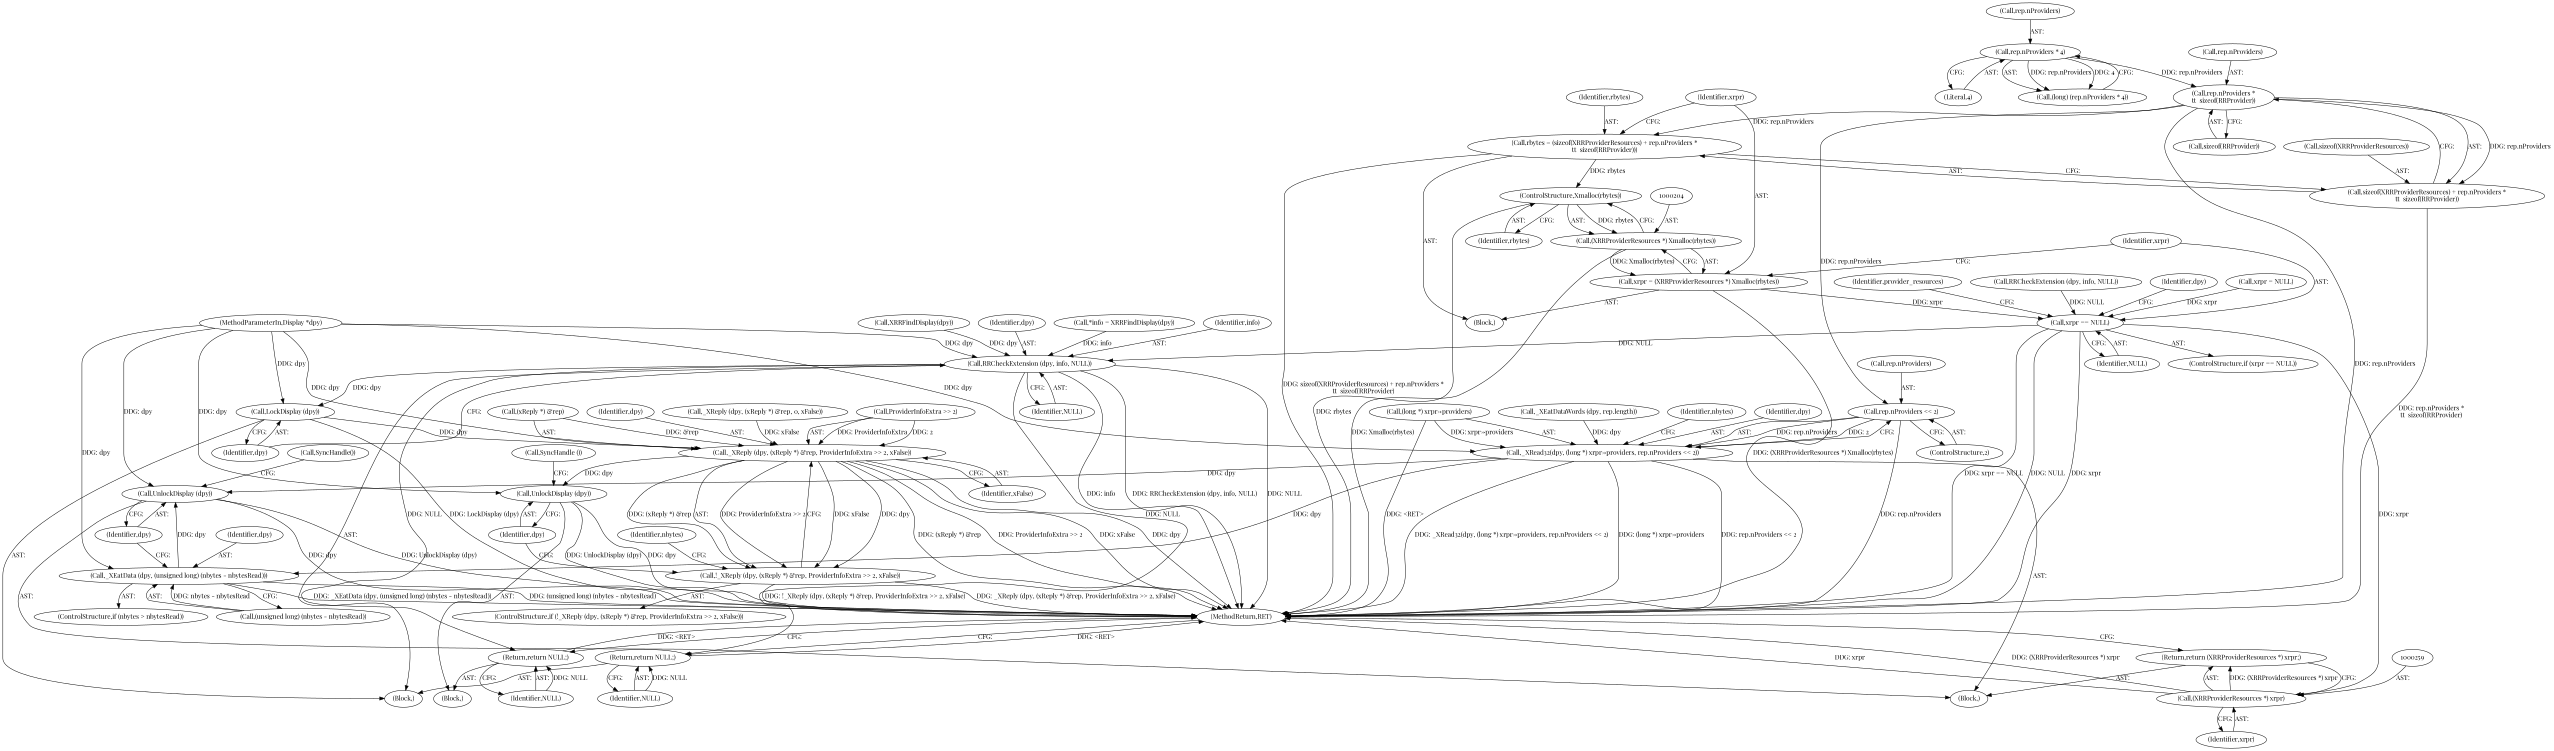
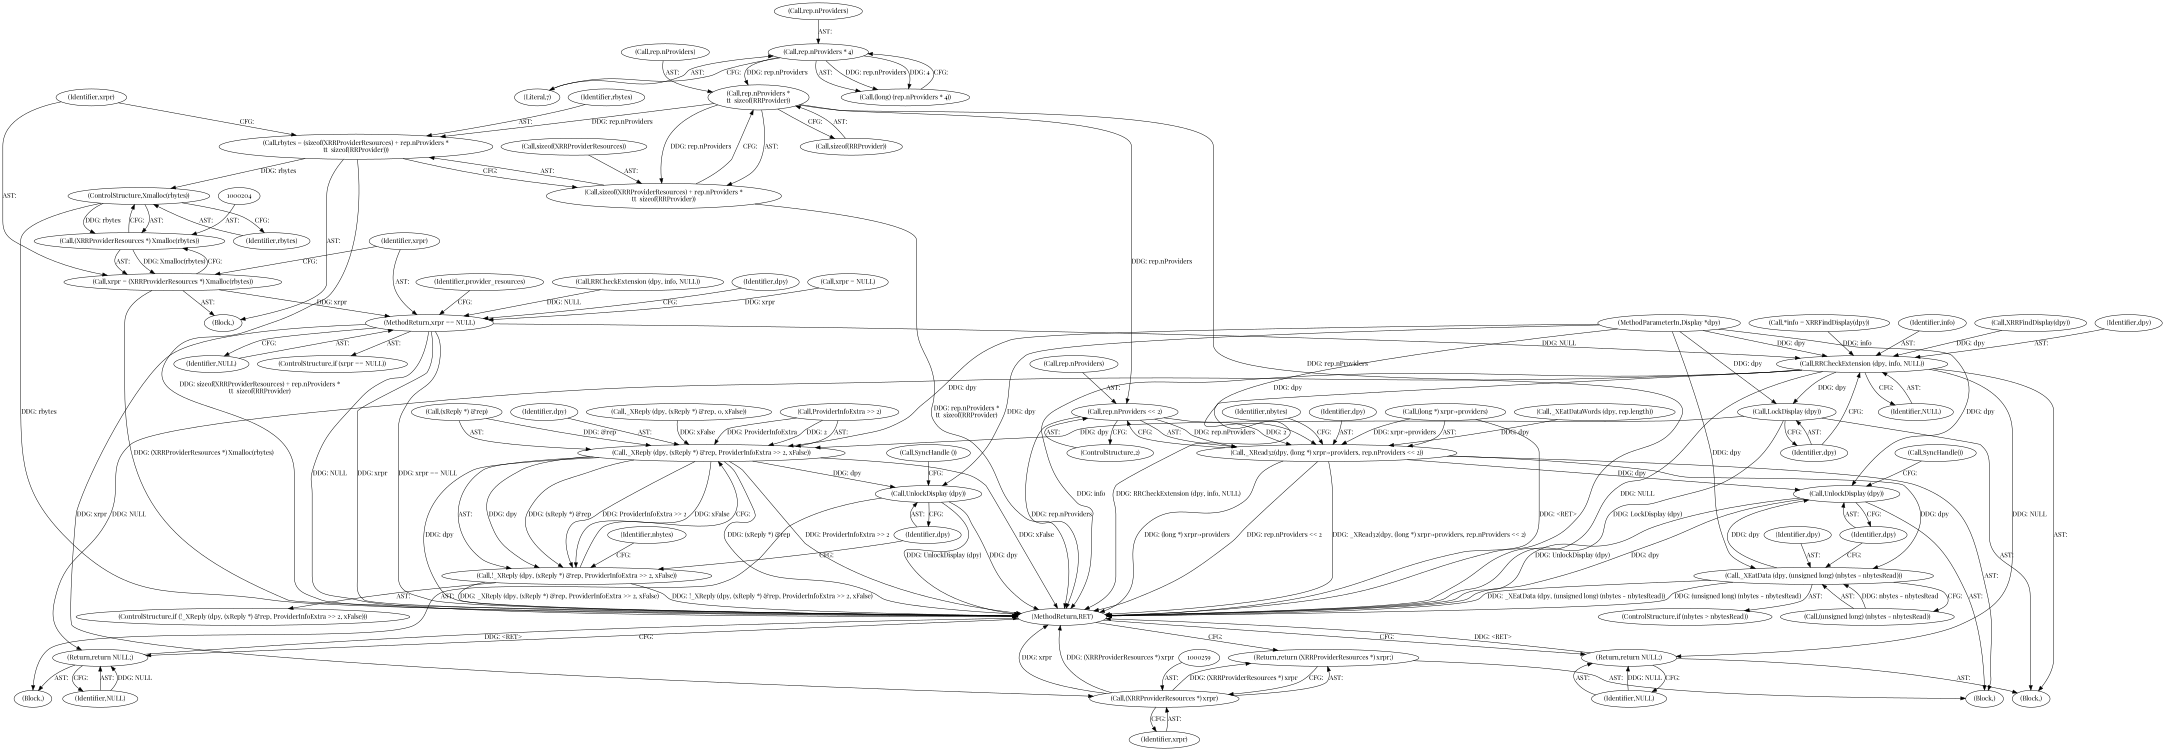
node "(Literal,4)": label "(Literal,4)" -> "(Literal,7)"
node "(Call,xrpr == NULL)": label "(Call,xrpr == NULL)" -> "(MethodReturn,xrpr == NULL)"
edge "(Call,(XRRProviderResources *) Xmalloc(rbytes))" -> "(MethodReturn,RET)": removed, label "DDG: Xmalloc(rbytes)"
node "(Identifier,xFalse)": removed
